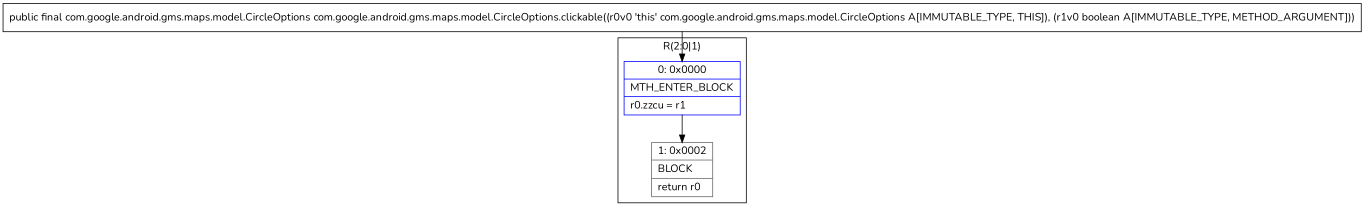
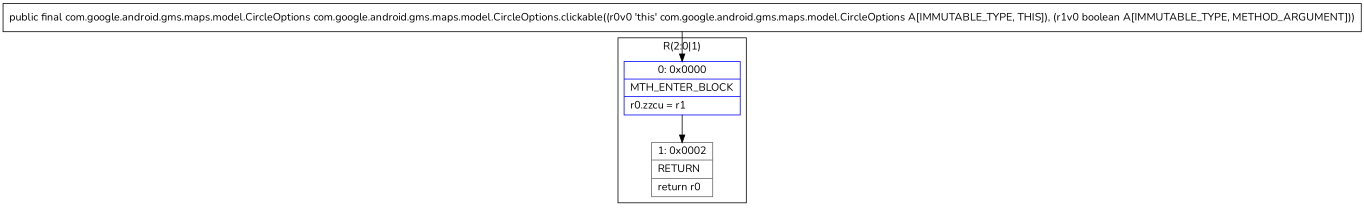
node "1: 0x0002": text "BLOCK" -> "RETURN"
